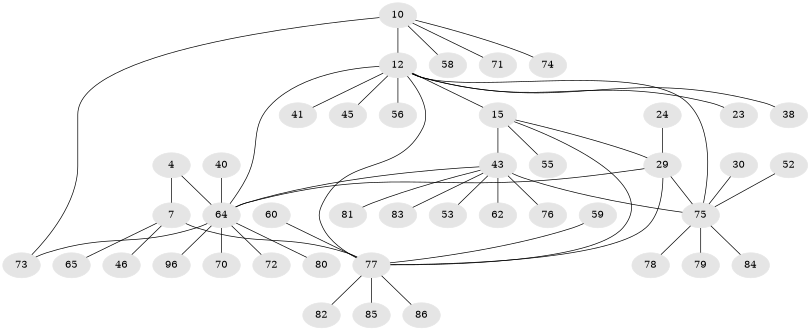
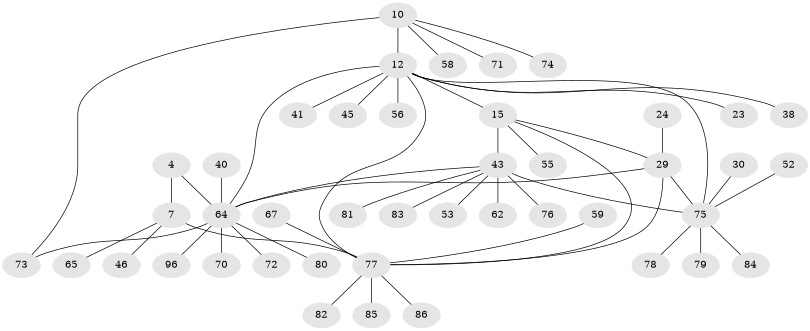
node "60": label "60" -> "67"
